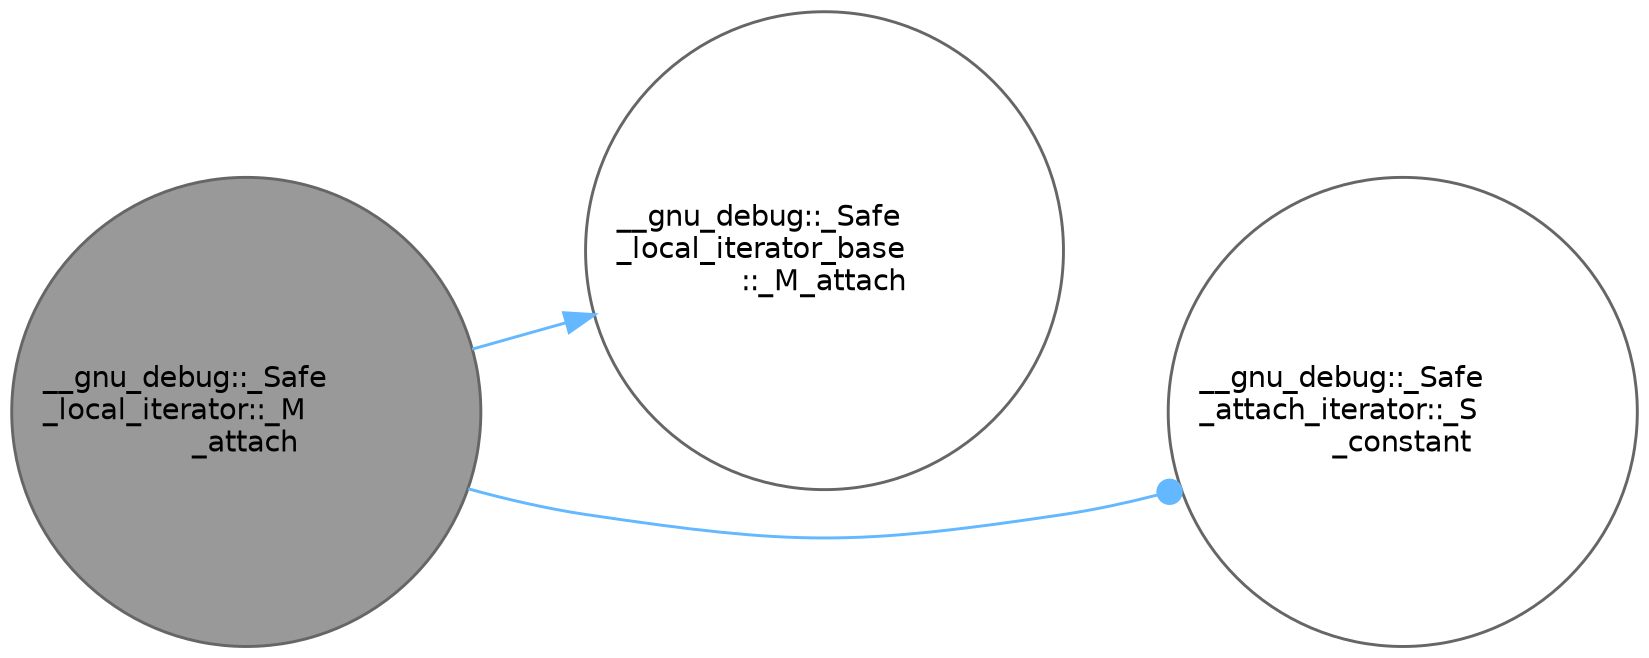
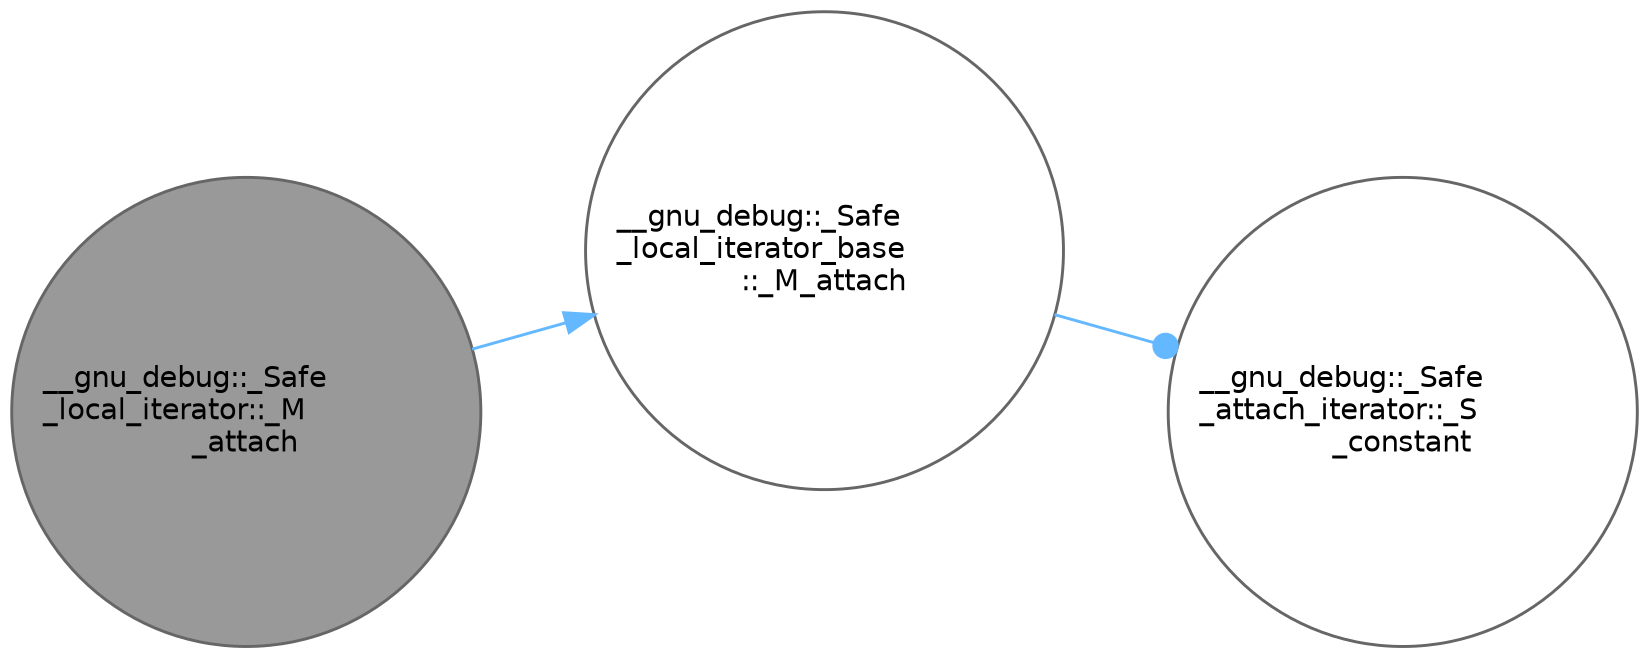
edge "__gnu_debug::_Safe _local_iterator::_M _attach" -> "__gnu_debug::_Safe _attach_iterator::_S _constant": now "__gnu_debug::_Safe _local_iterator_base ::_M_attach" -> "__gnu_debug::_Safe _attach_iterator::_S _constant"
